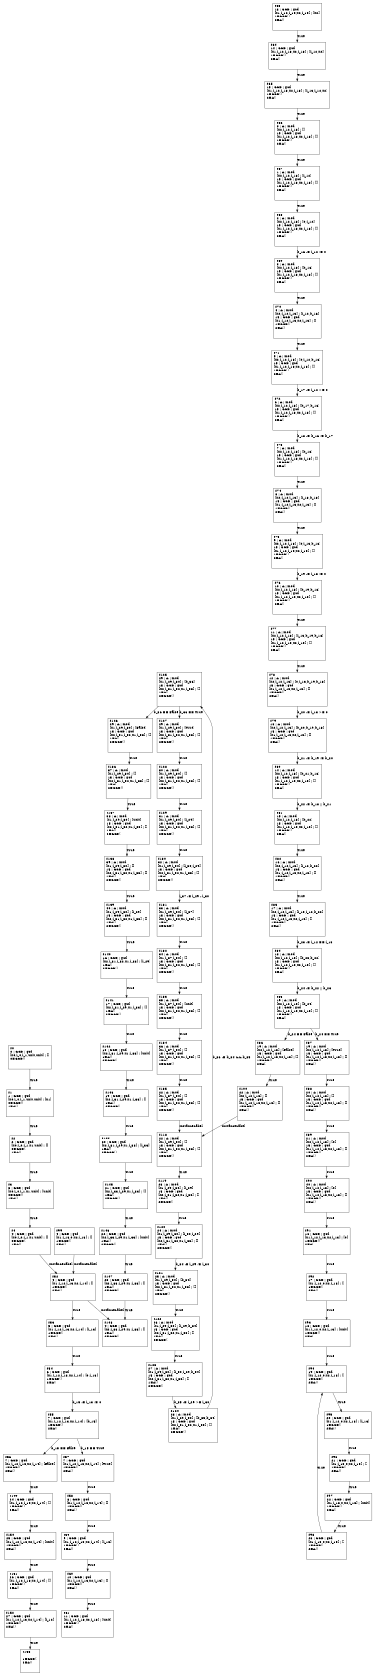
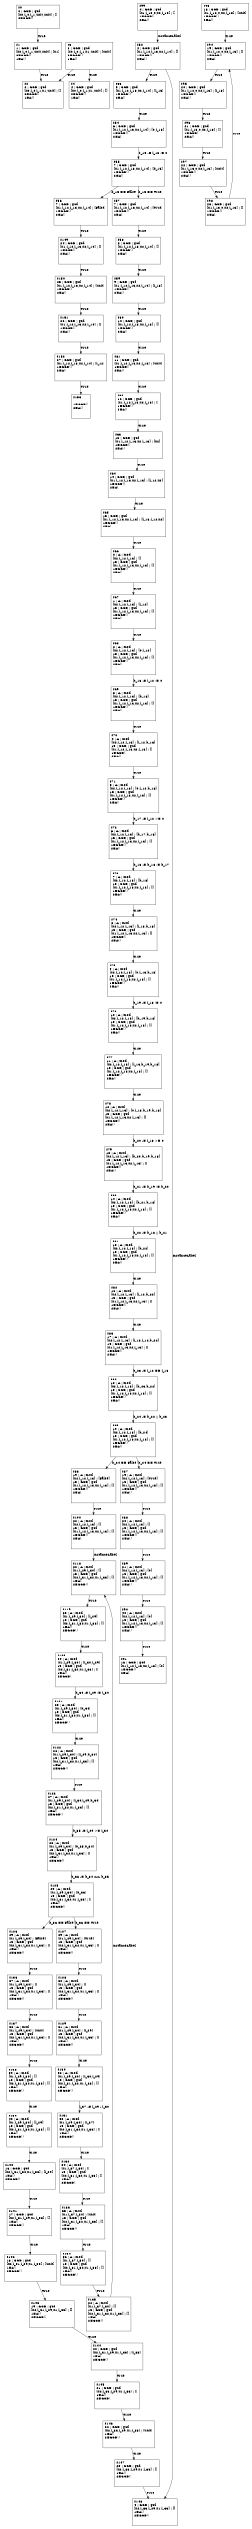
node "s62 12 | GCD | gcd [x1,i_12,i_13,x2,i_13] | [] 1=GCD() 2=A()": added
edge "s2 2 | GCD | gcd [x0,i_0,i_1,x1,unit] | [] 0=GCD() 1=A()" -> "s3 3 | GCD | gcd [x0,i_0,i_1,x1,unit] | [unit] 0=GCD() 1=A()": reversed
edge "s4 4 | GCD | gcd [x0,i_0,i_1,x1,unit] | [] 0=GCD() 1=A()" -> "s52 4 | GCD | gcd [x1,i_12,i_13,x2,i_14] | [] 1=GCD() 2=A()": removed, label "InstanceLabel"
node "s92 17 | GCD | gcd [x1,i_12,0,x2,i_13] | [] 1=GCD() 2=A()": removed
